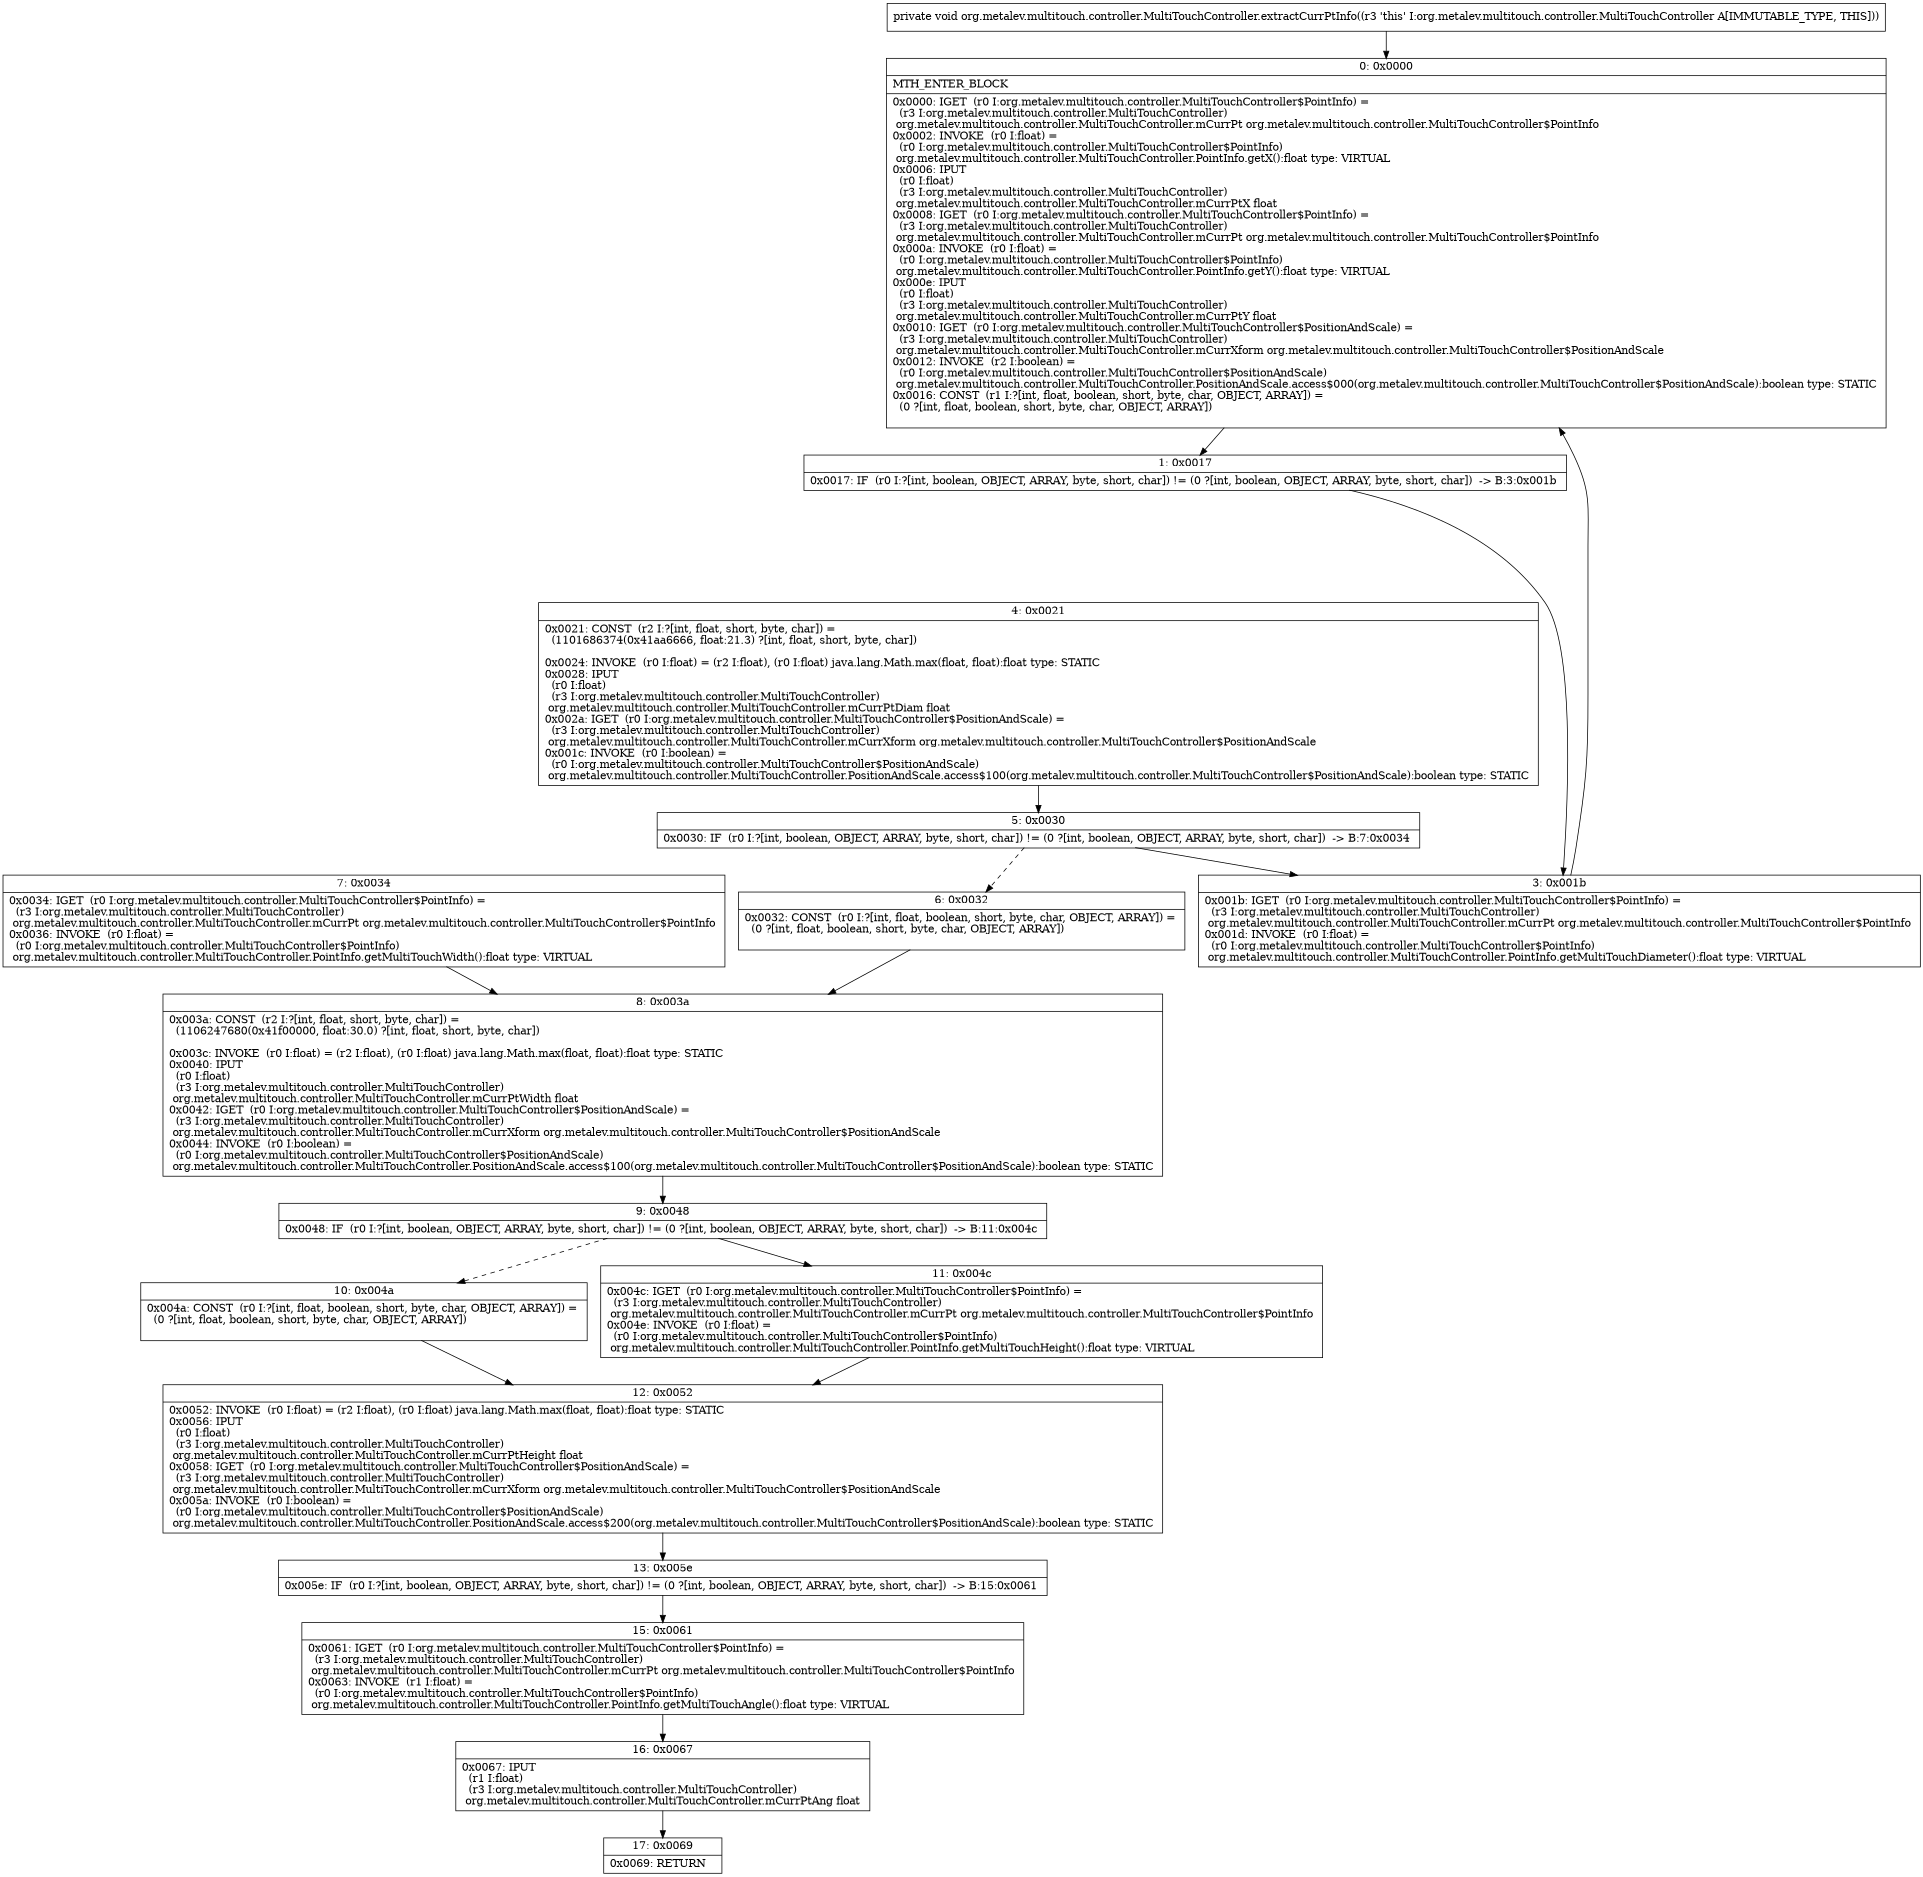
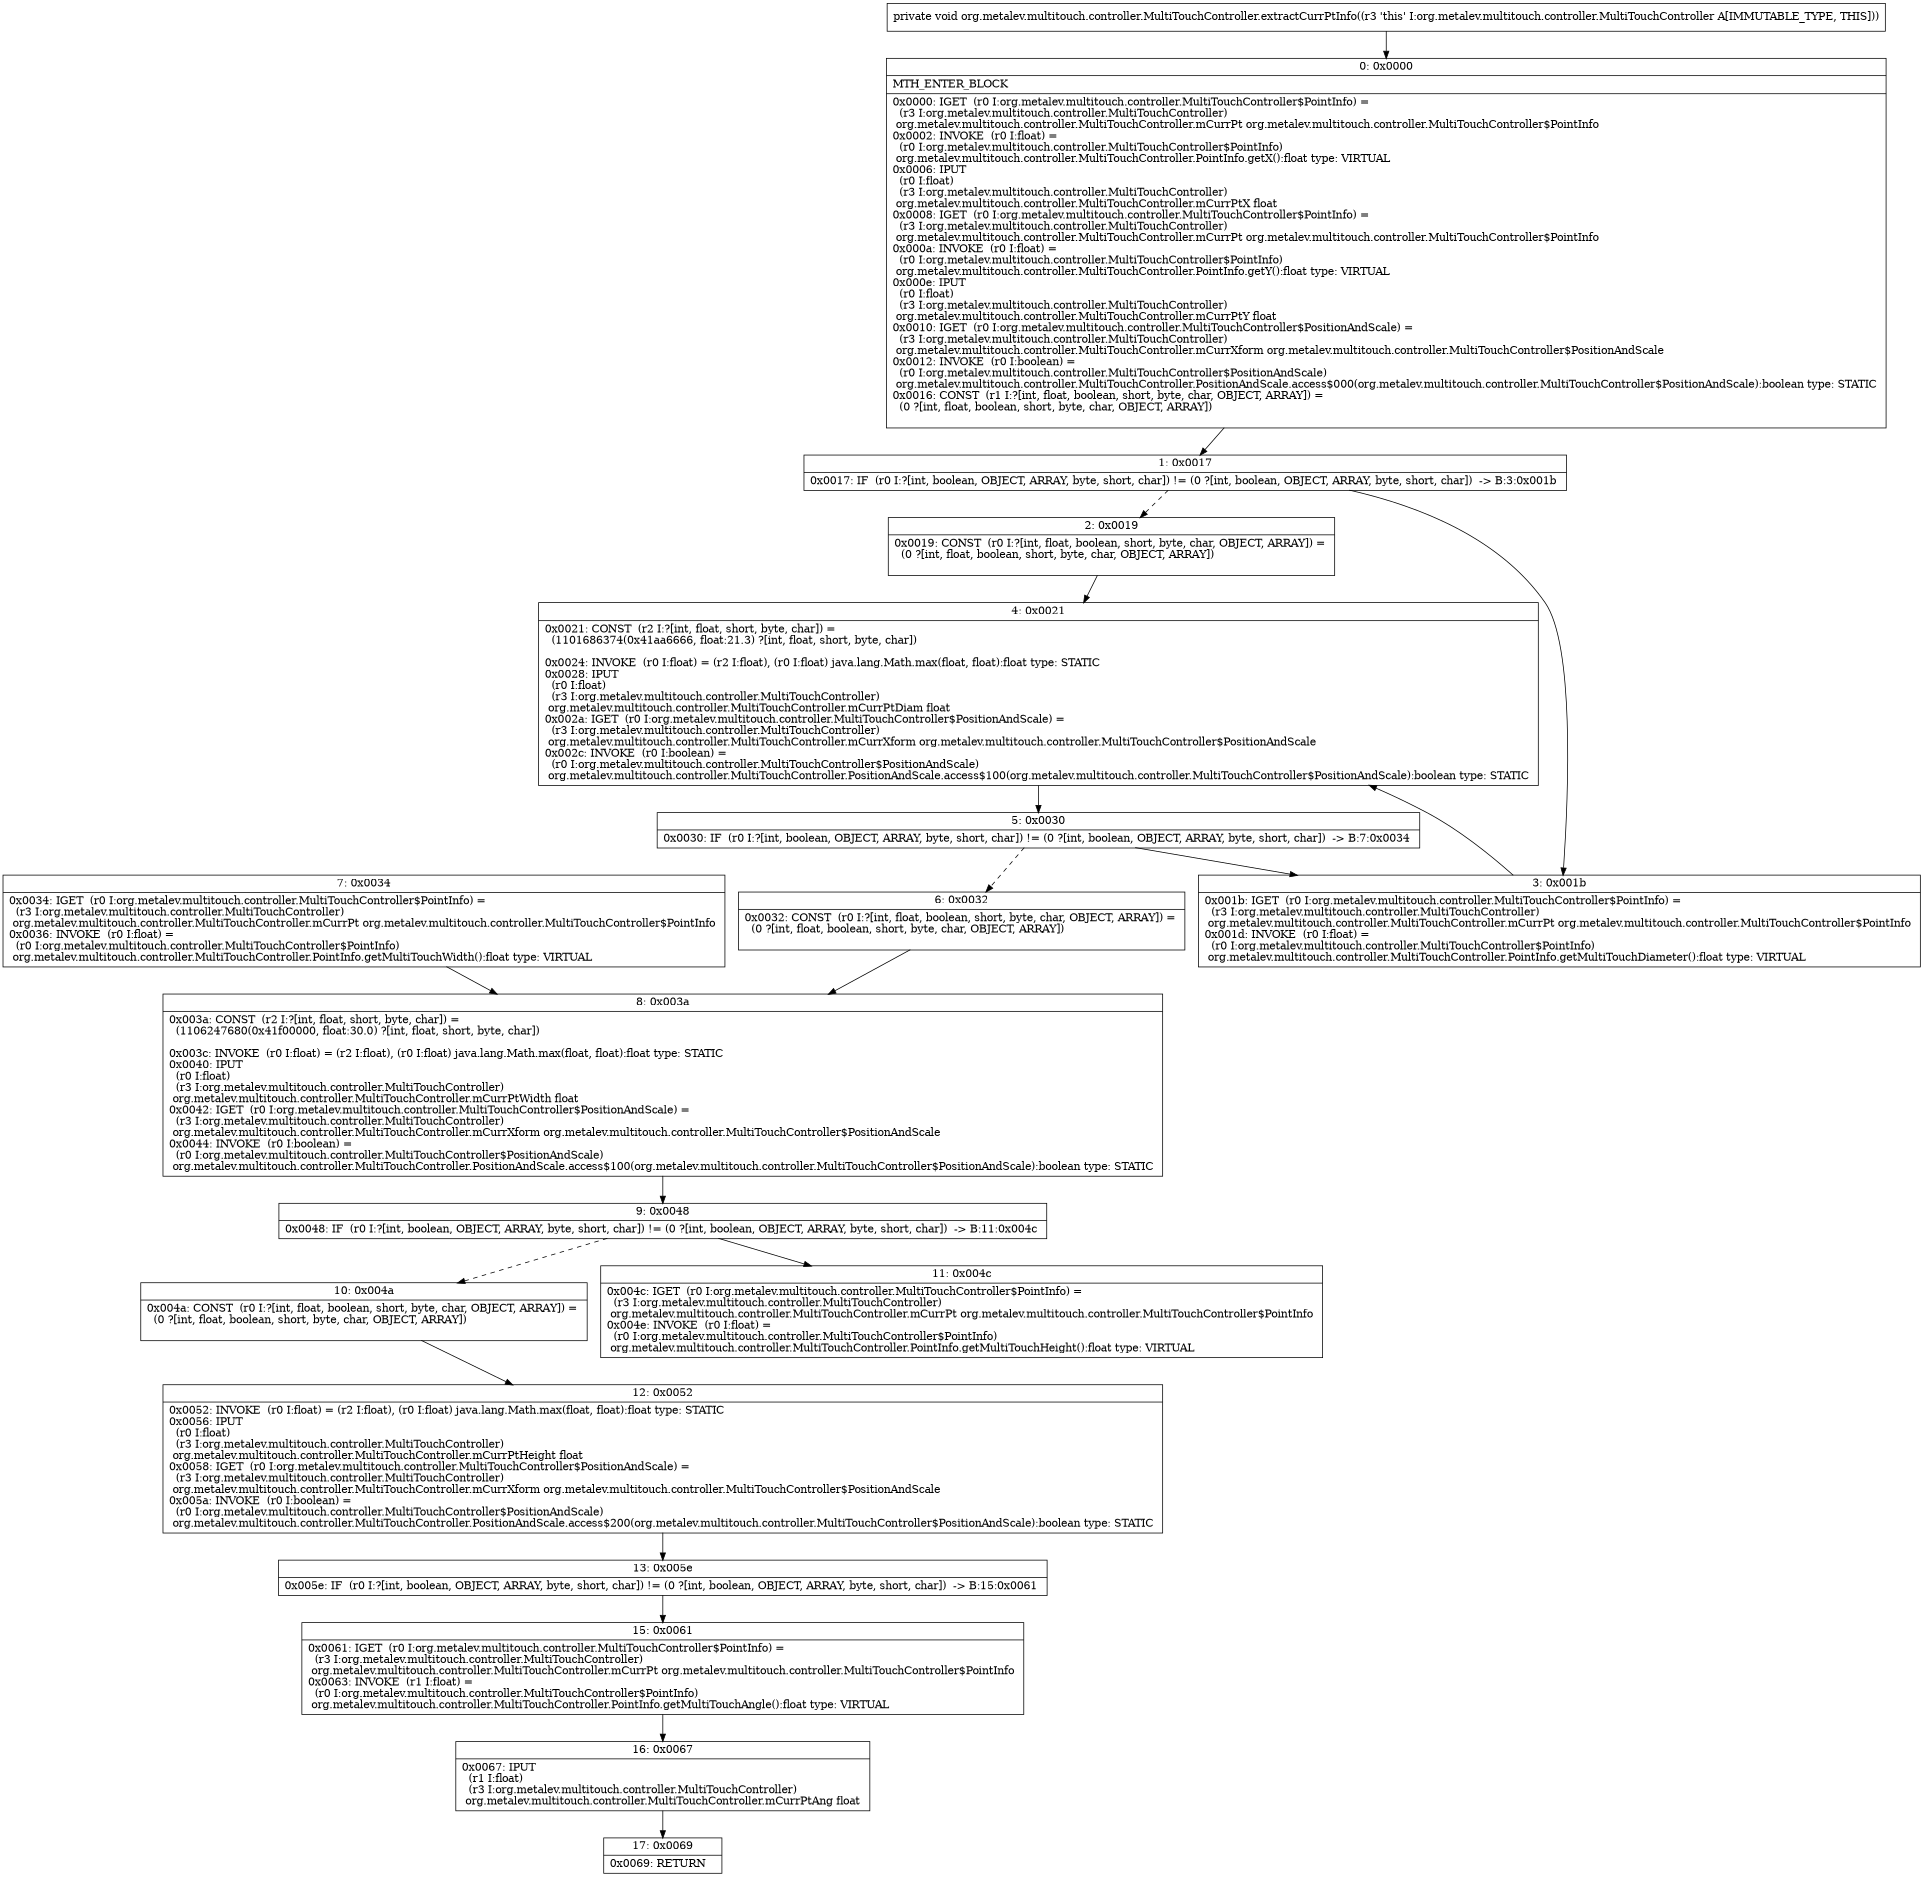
node "0: 0x0000": text "0x0012: INVOKE  (r2 I:boolean) =" -> "0x0012: INVOKE  (r0 I:boolean) ="
node "2: 0x0019": added
edge "3: 0x001b" -> "0: 0x0000": now "3: 0x001b" -> "4: 0x0021"
node "4: 0x0021": text "0x001c: INVOKE  (r0 I:boolean) =" -> "0x002c: INVOKE  (r0 I:boolean) ="
edge "11: 0x004c" -> "12: 0x0052": removed
